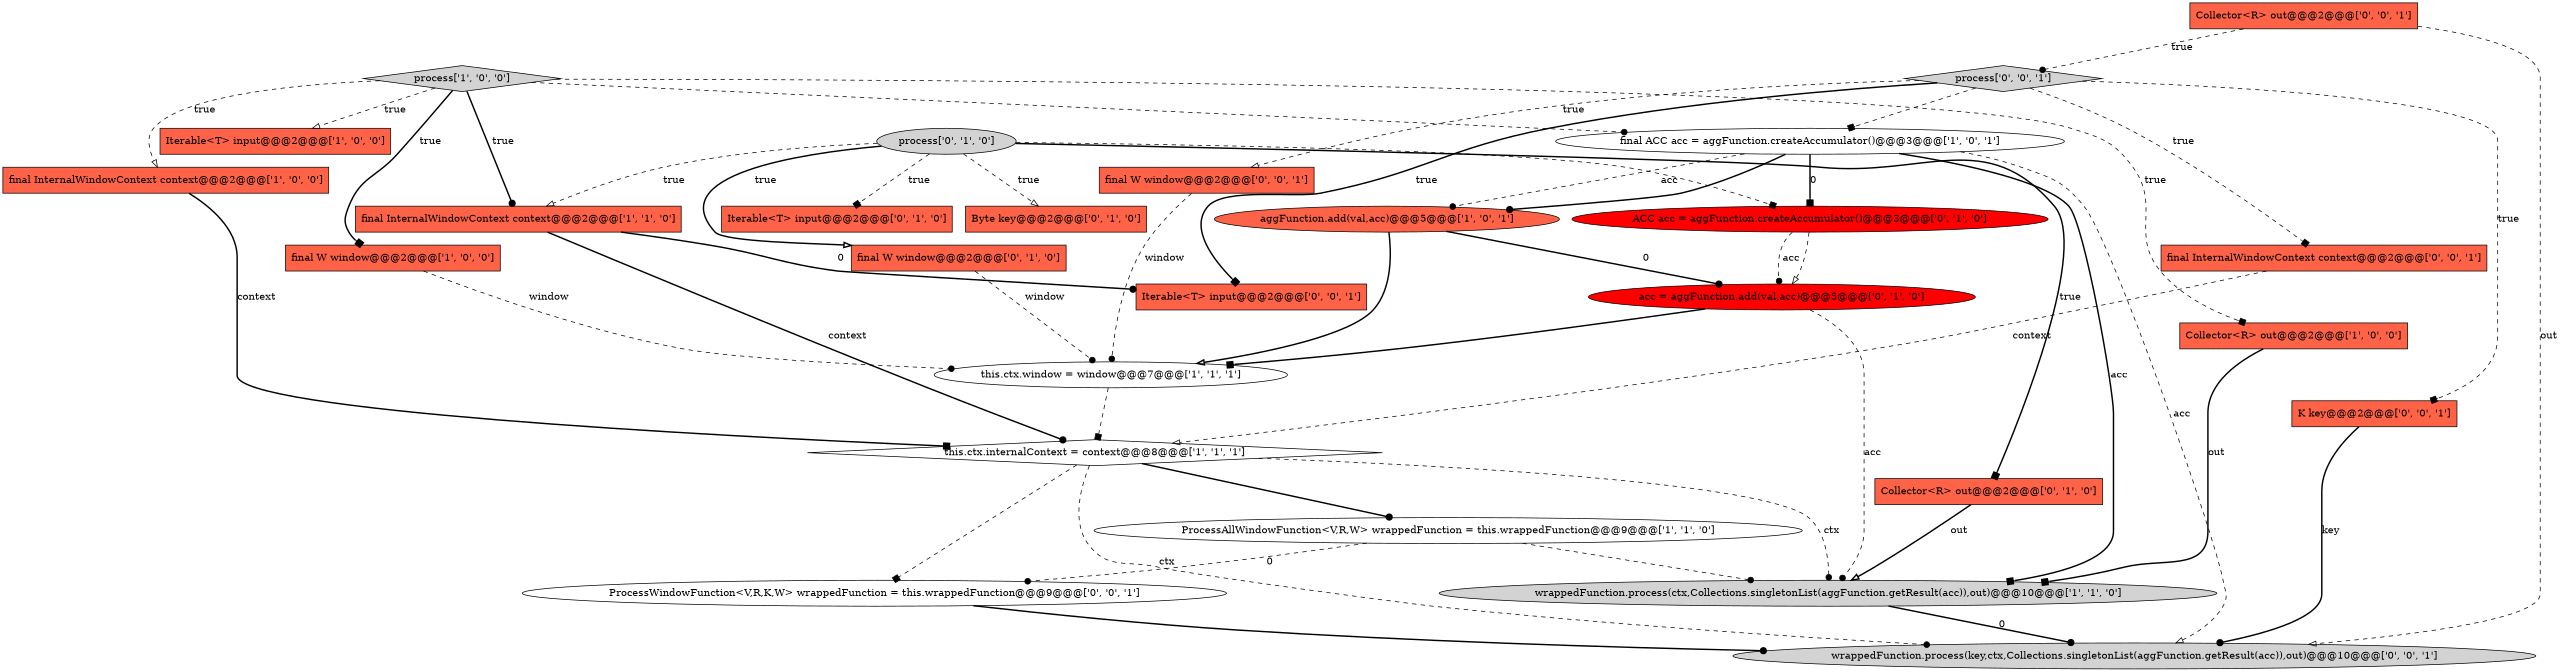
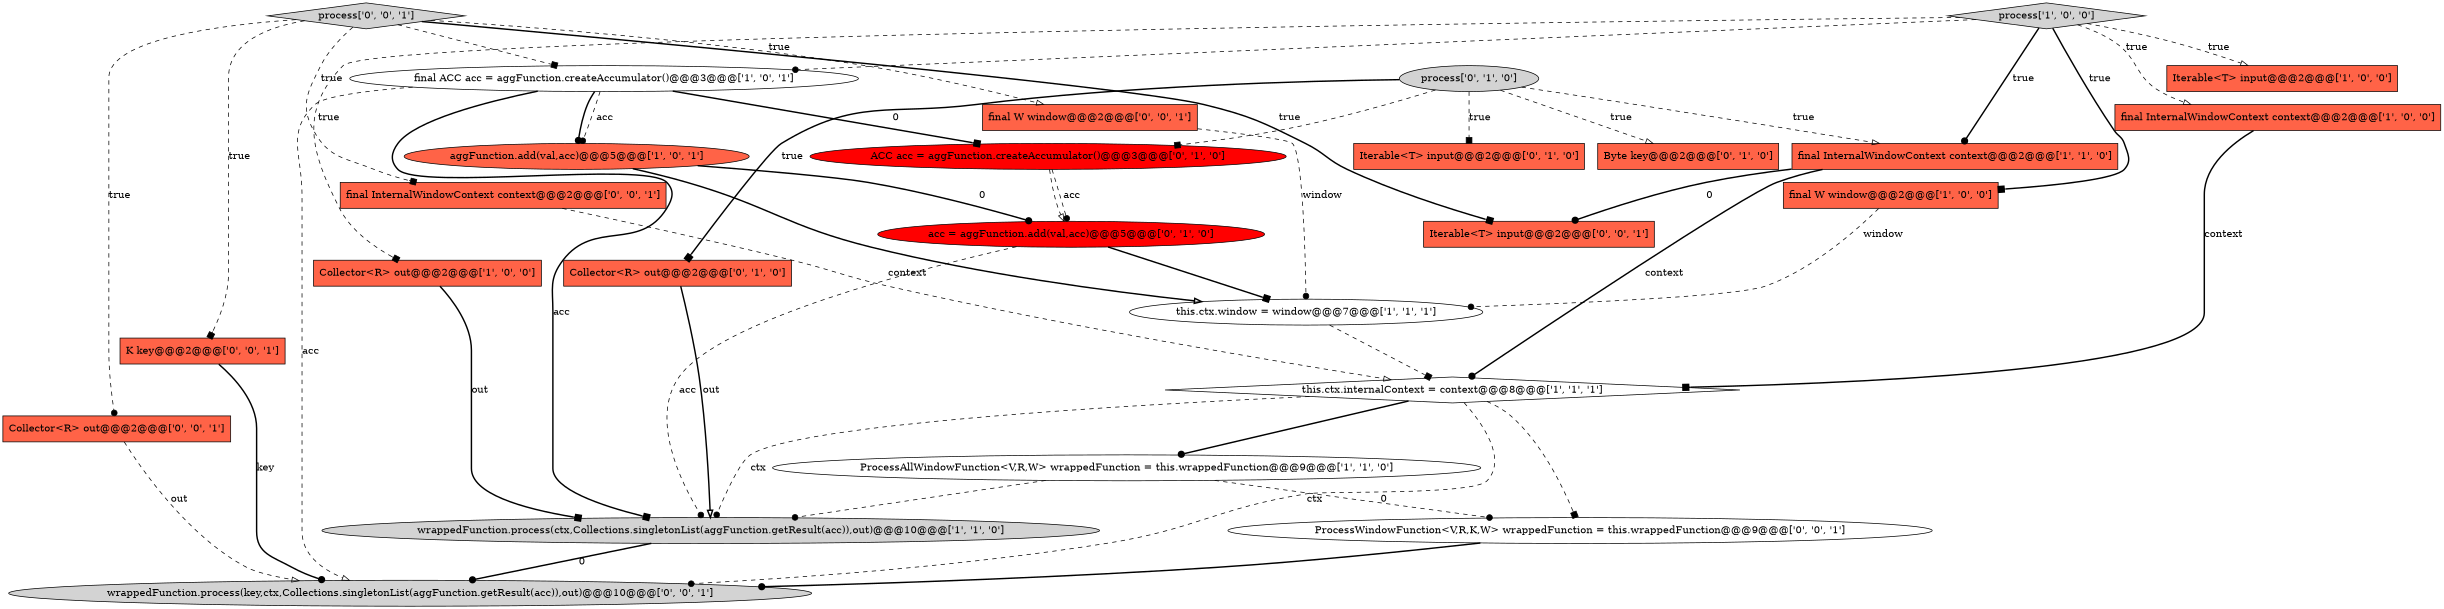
edge "Collector<R> out@@@2@@@['0', '0', '1']" -> "process['0', '0', '1']": reversed
node "final W window@@@2@@@['0', '1', '0']": removed
